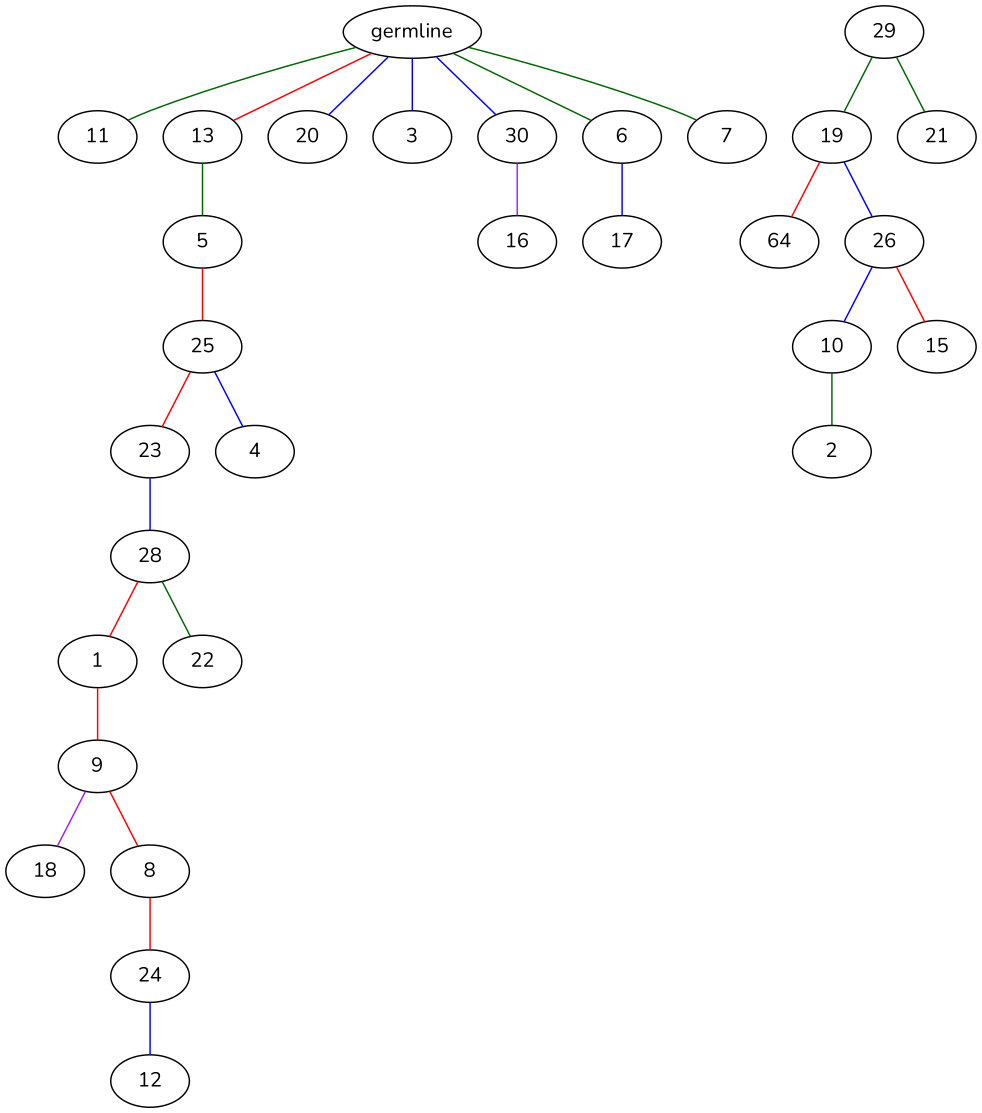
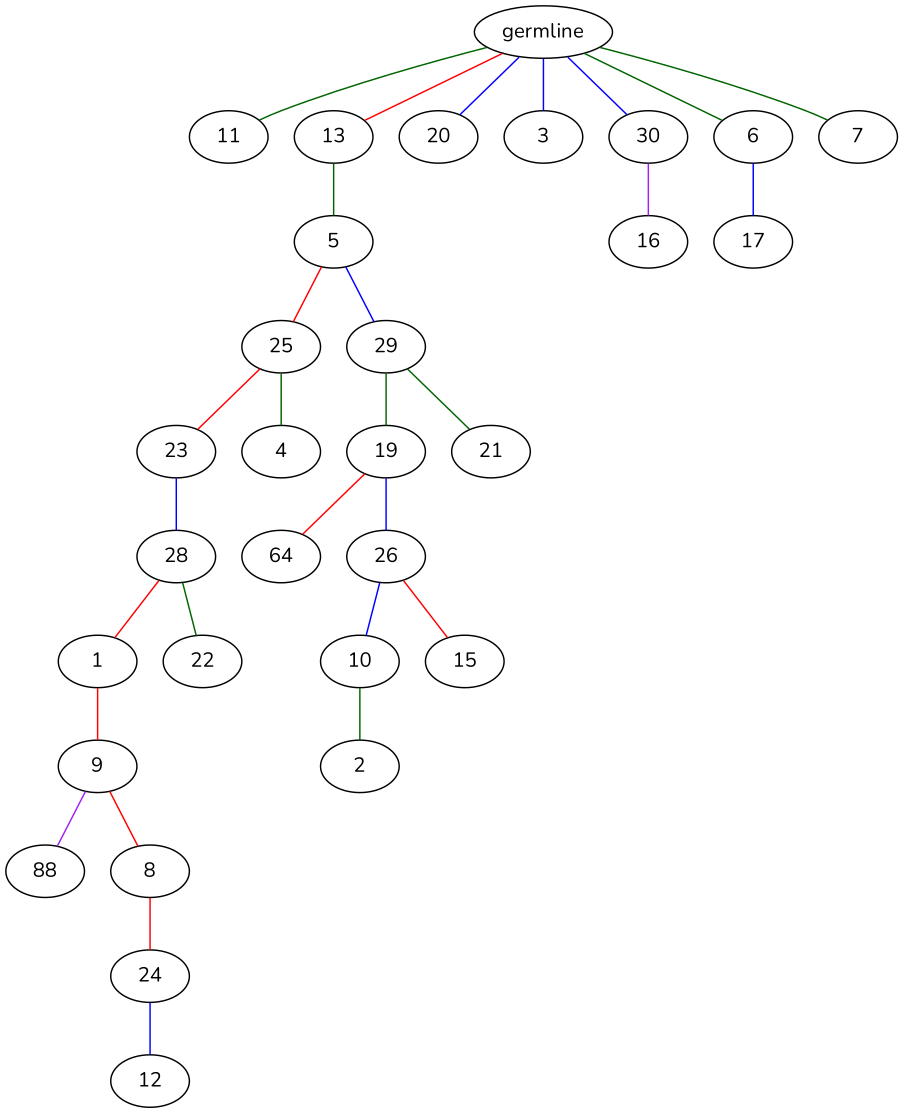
edge "5" -- "29": added
edge "25" -- "4": color blue -> darkgreen
node "18": label "18" -> "88"
